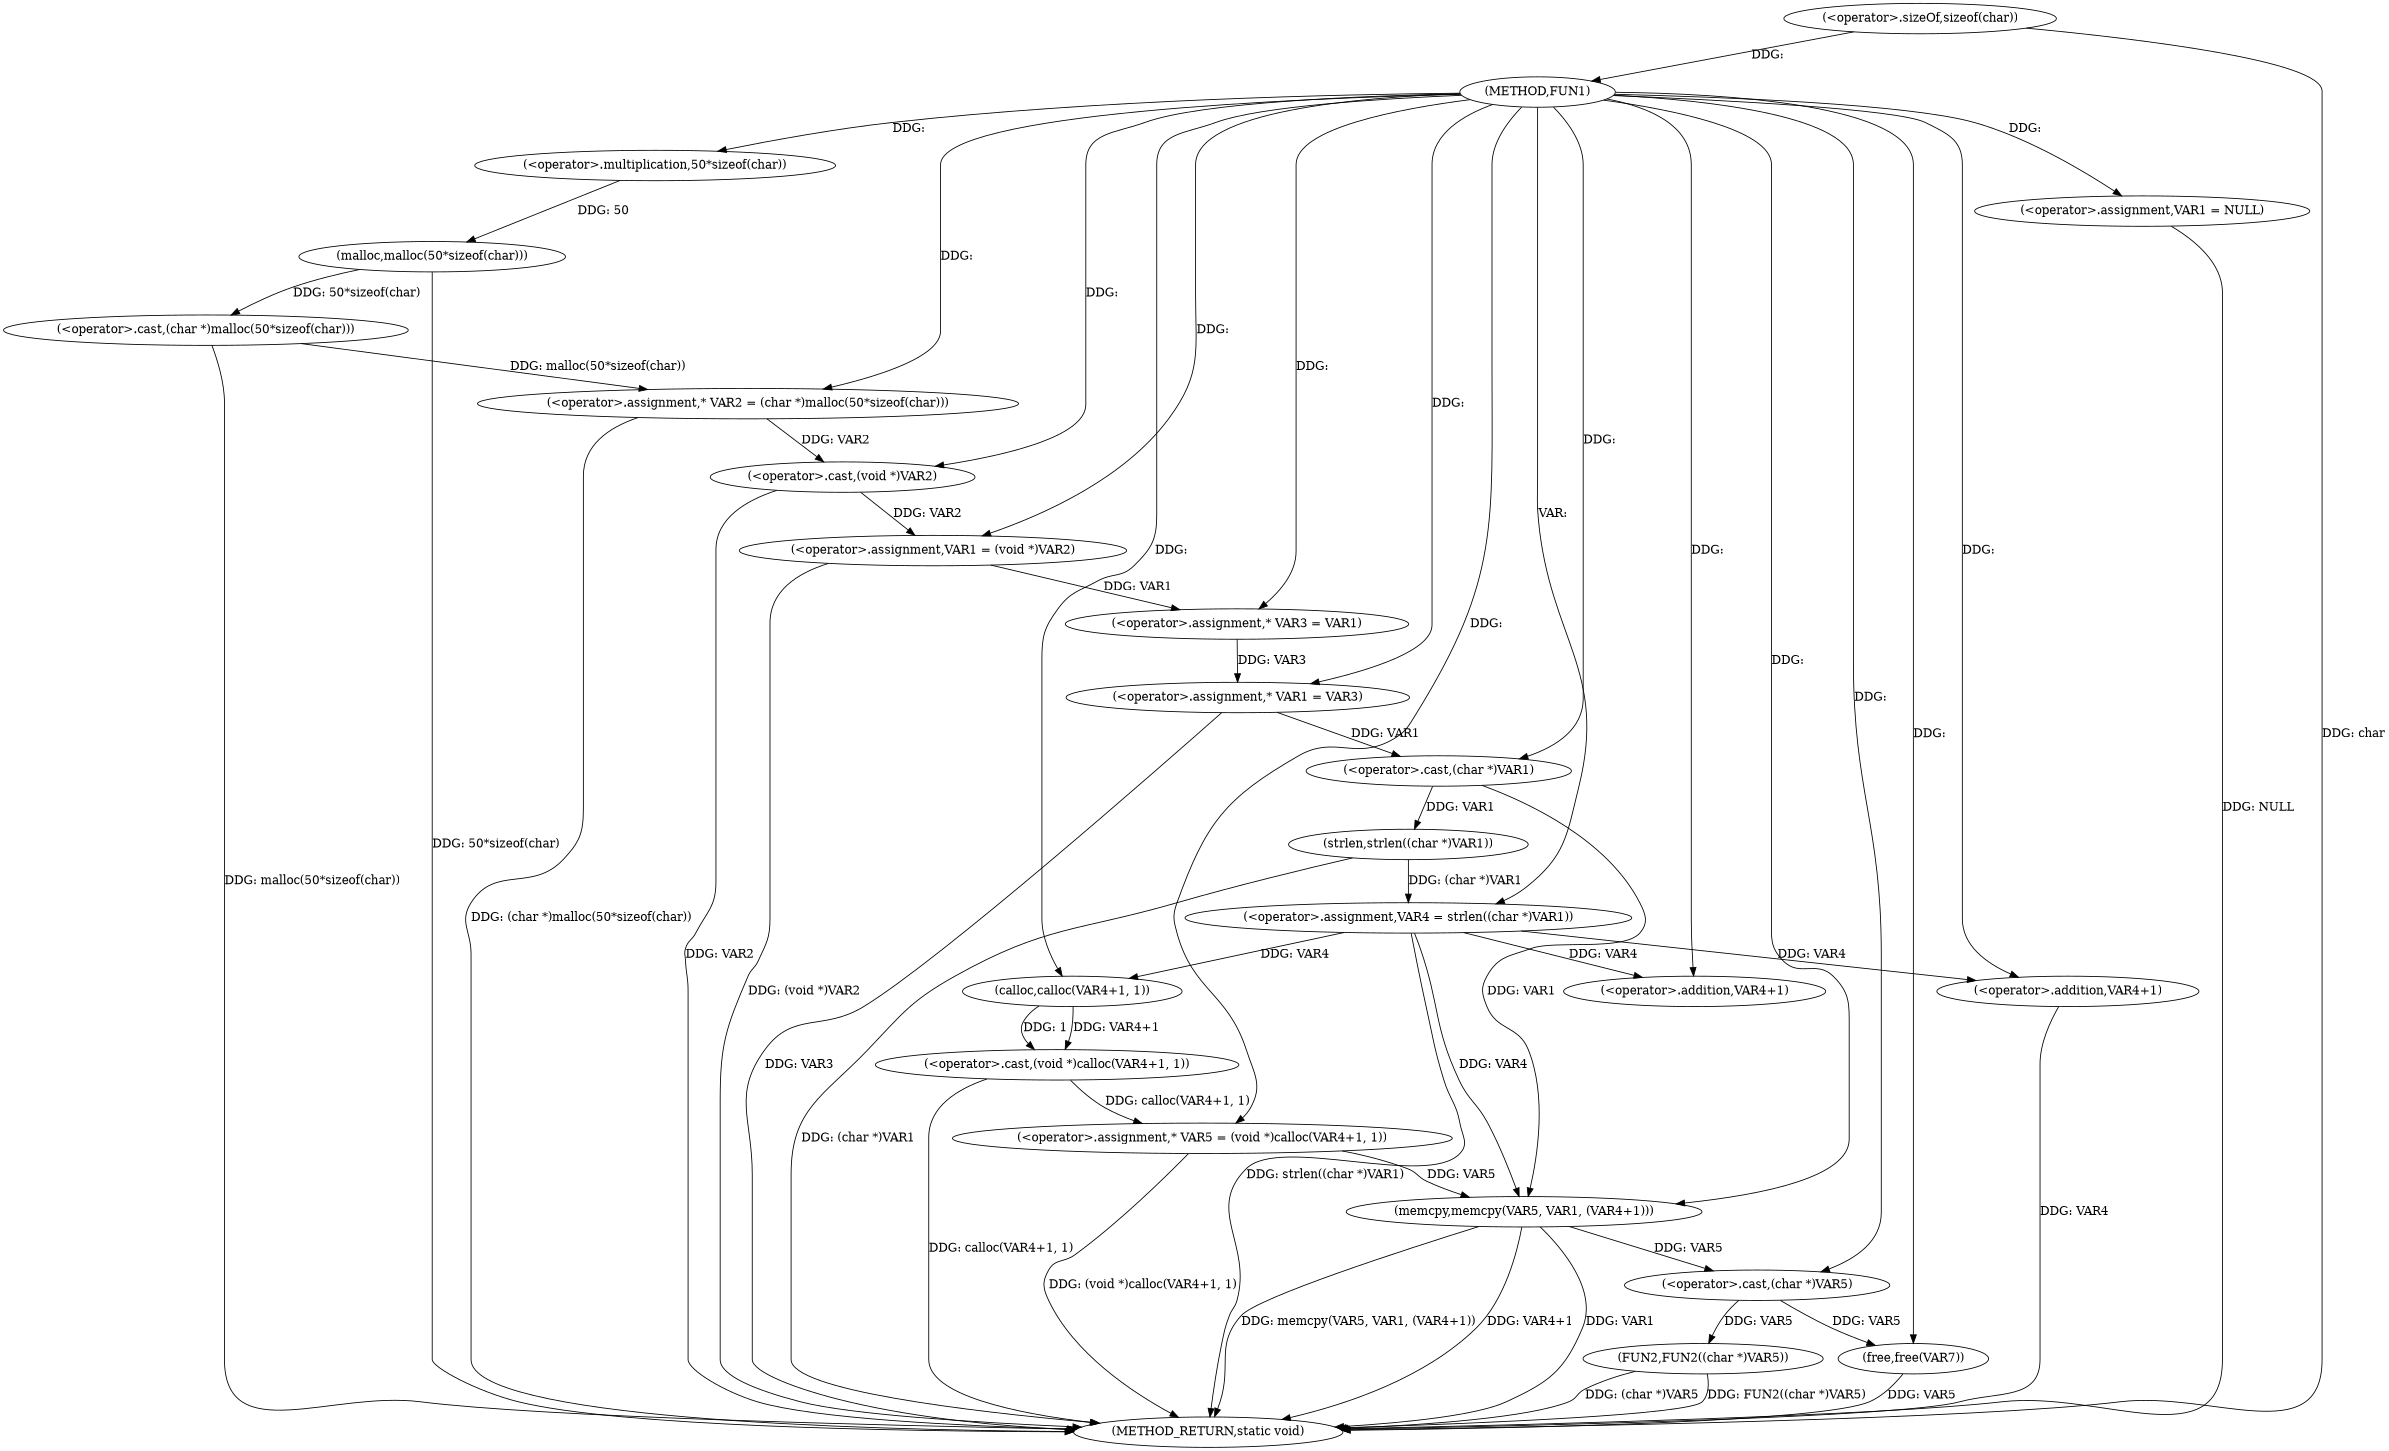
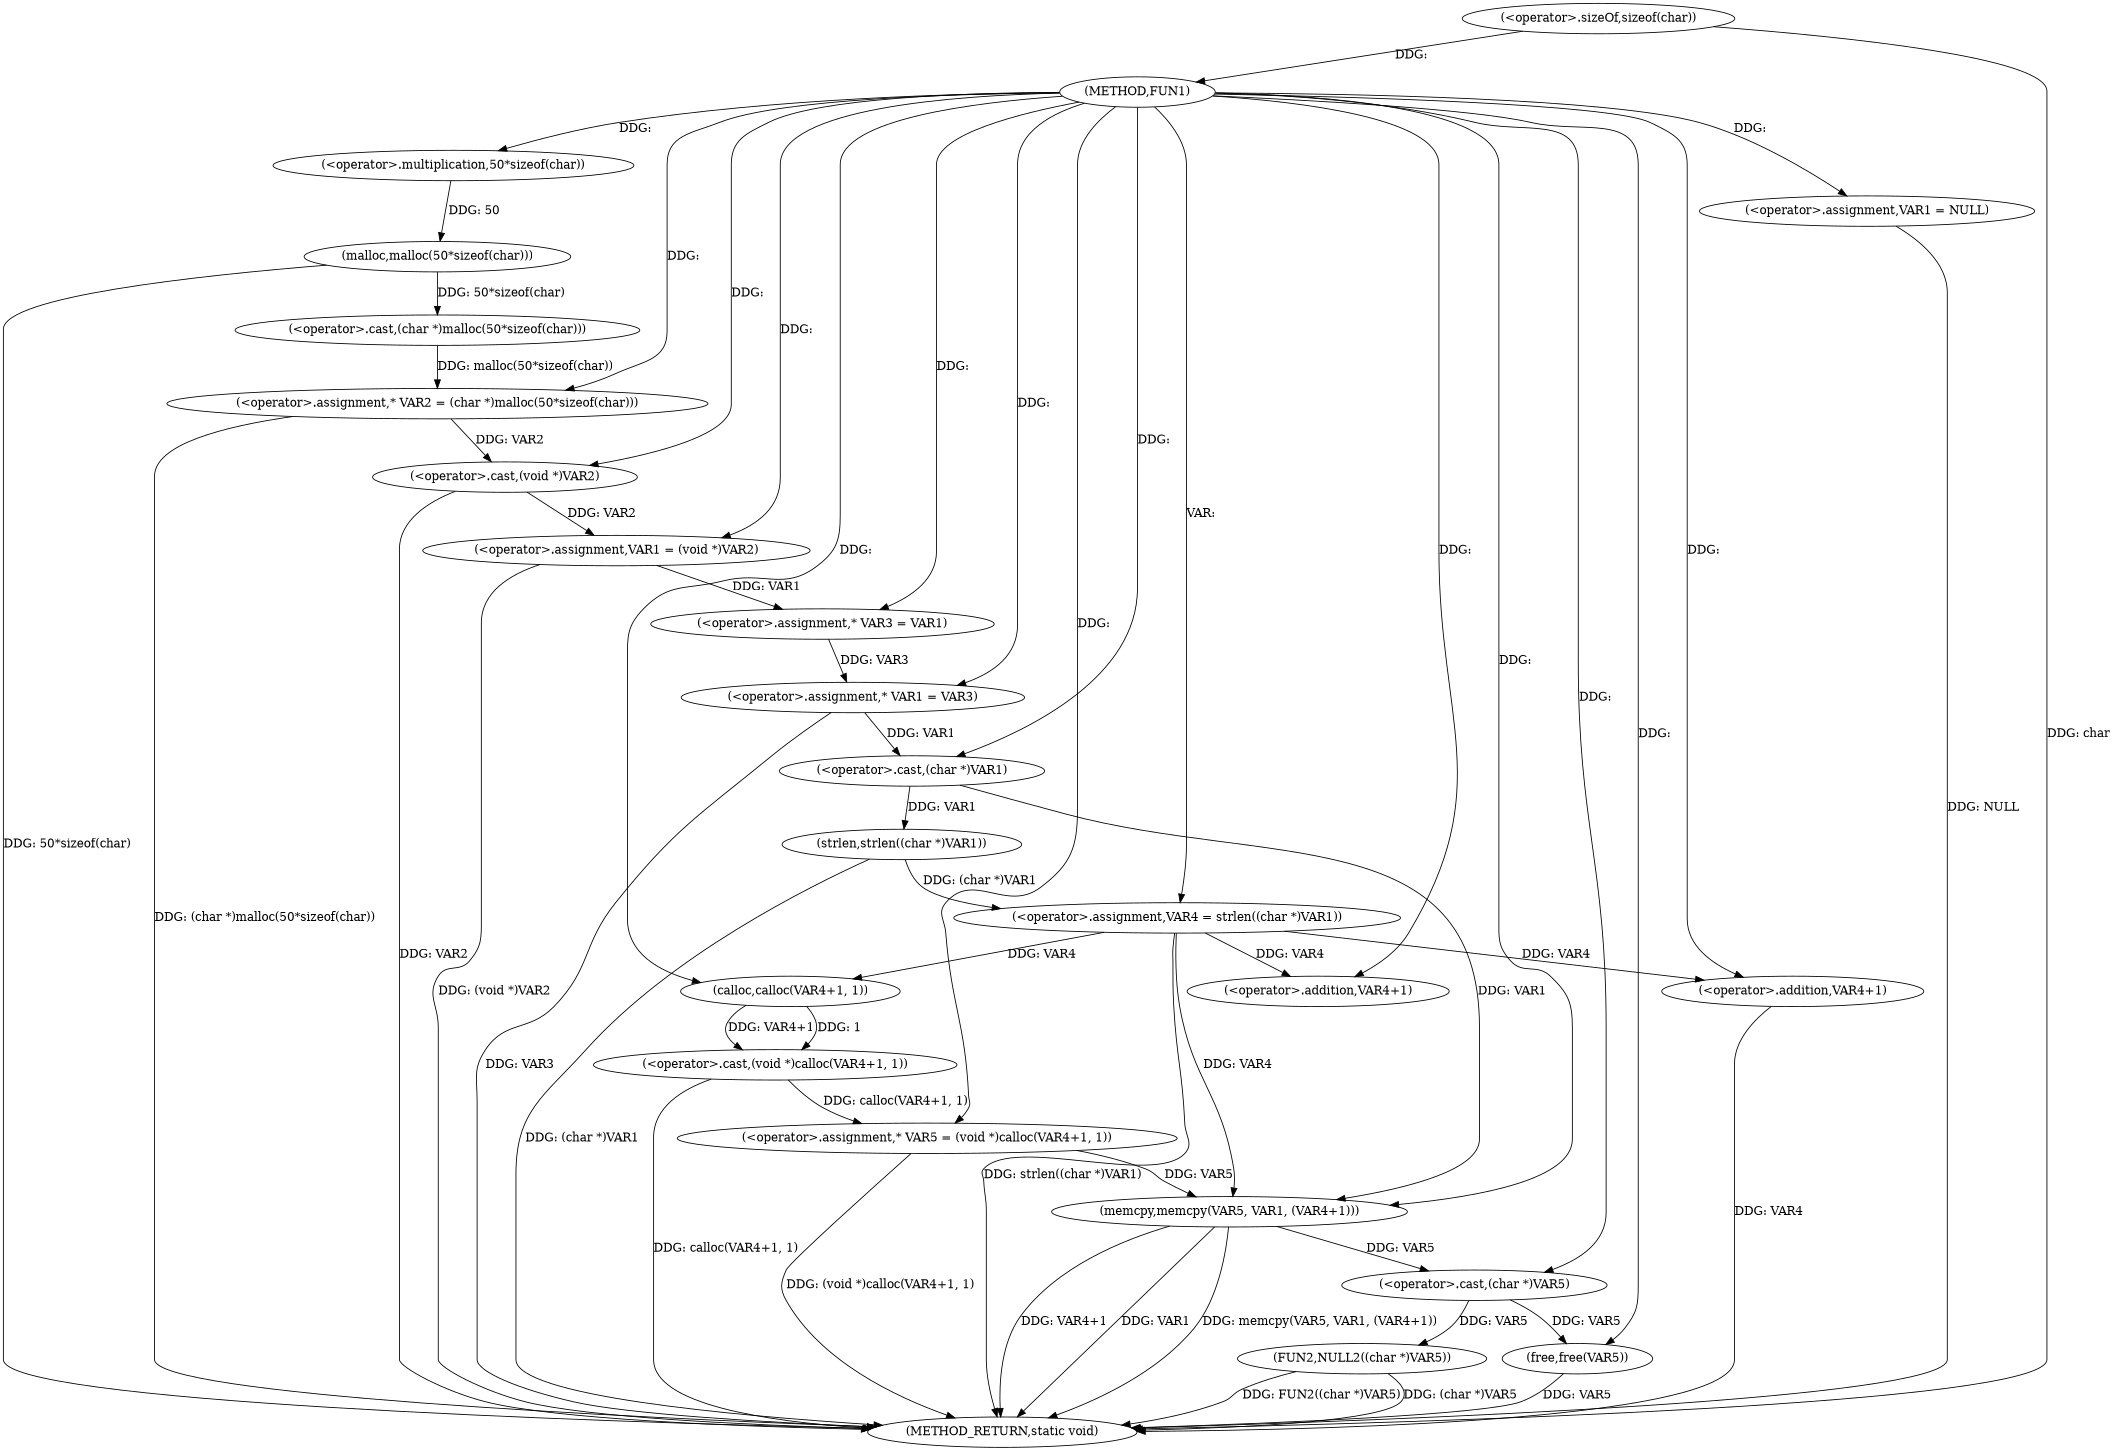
edge "(<operator>.cast,(char *)malloc(50*sizeof(char)))" -> "(METHOD_RETURN,static void)": removed, label "DDG: malloc(50*sizeof(char))"
node "(FUN2,FUN2((char *)VAR5))": label "(FUN2,FUN2((char *)VAR5))" -> "(FUN2,NULL2((char *)VAR5))"
node "(free,free(VAR7))": label "(free,free(VAR7))" -> "(free,free(VAR5))"
